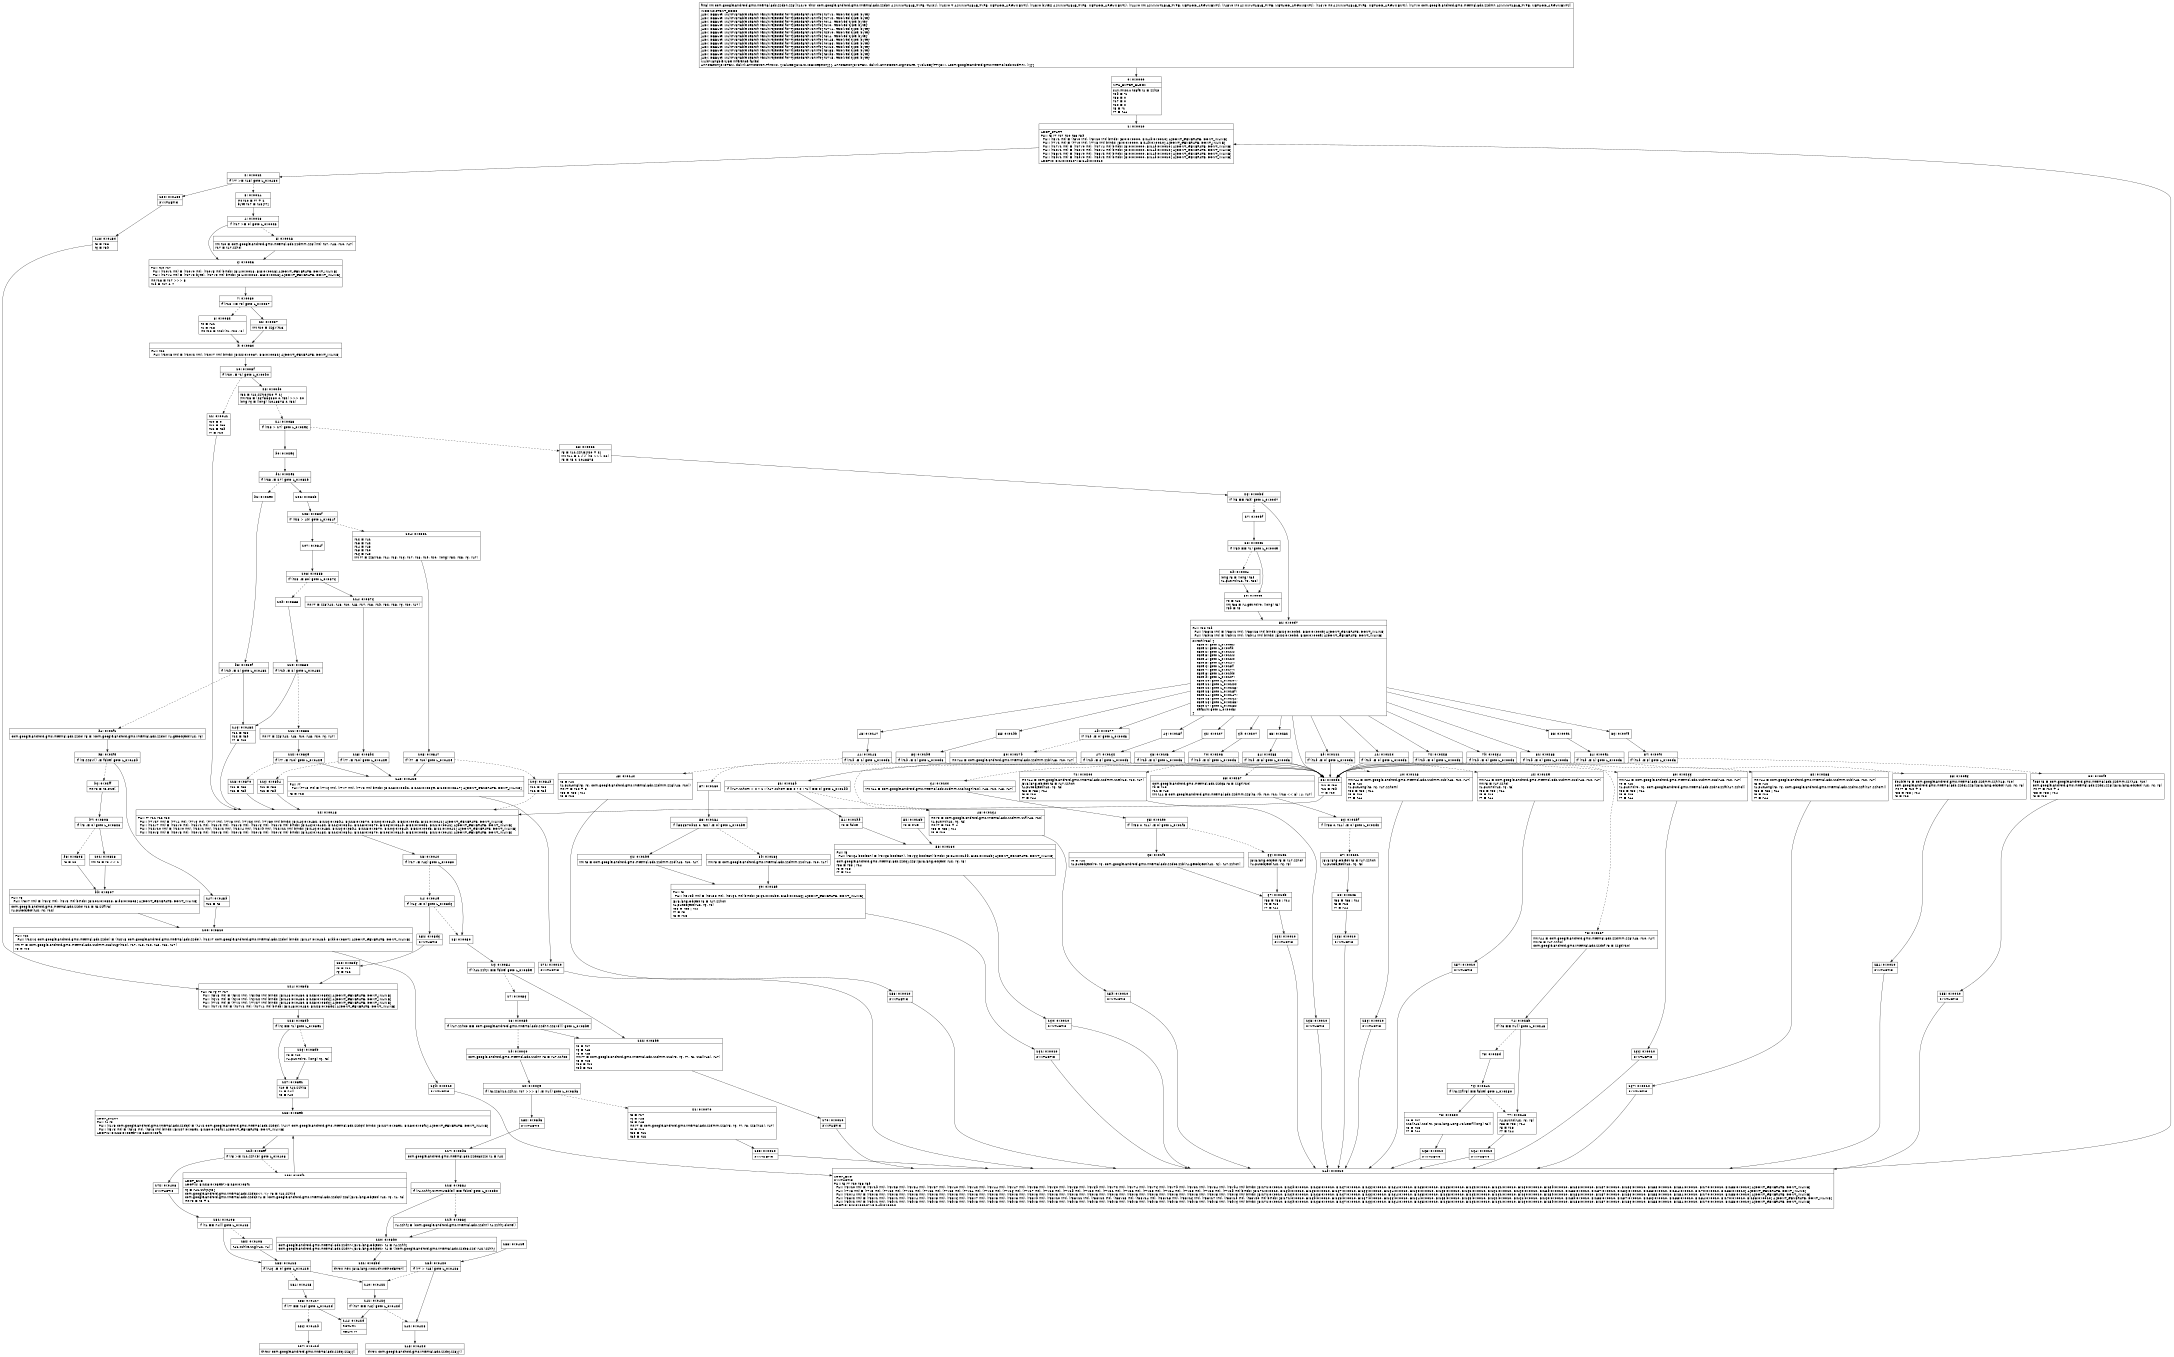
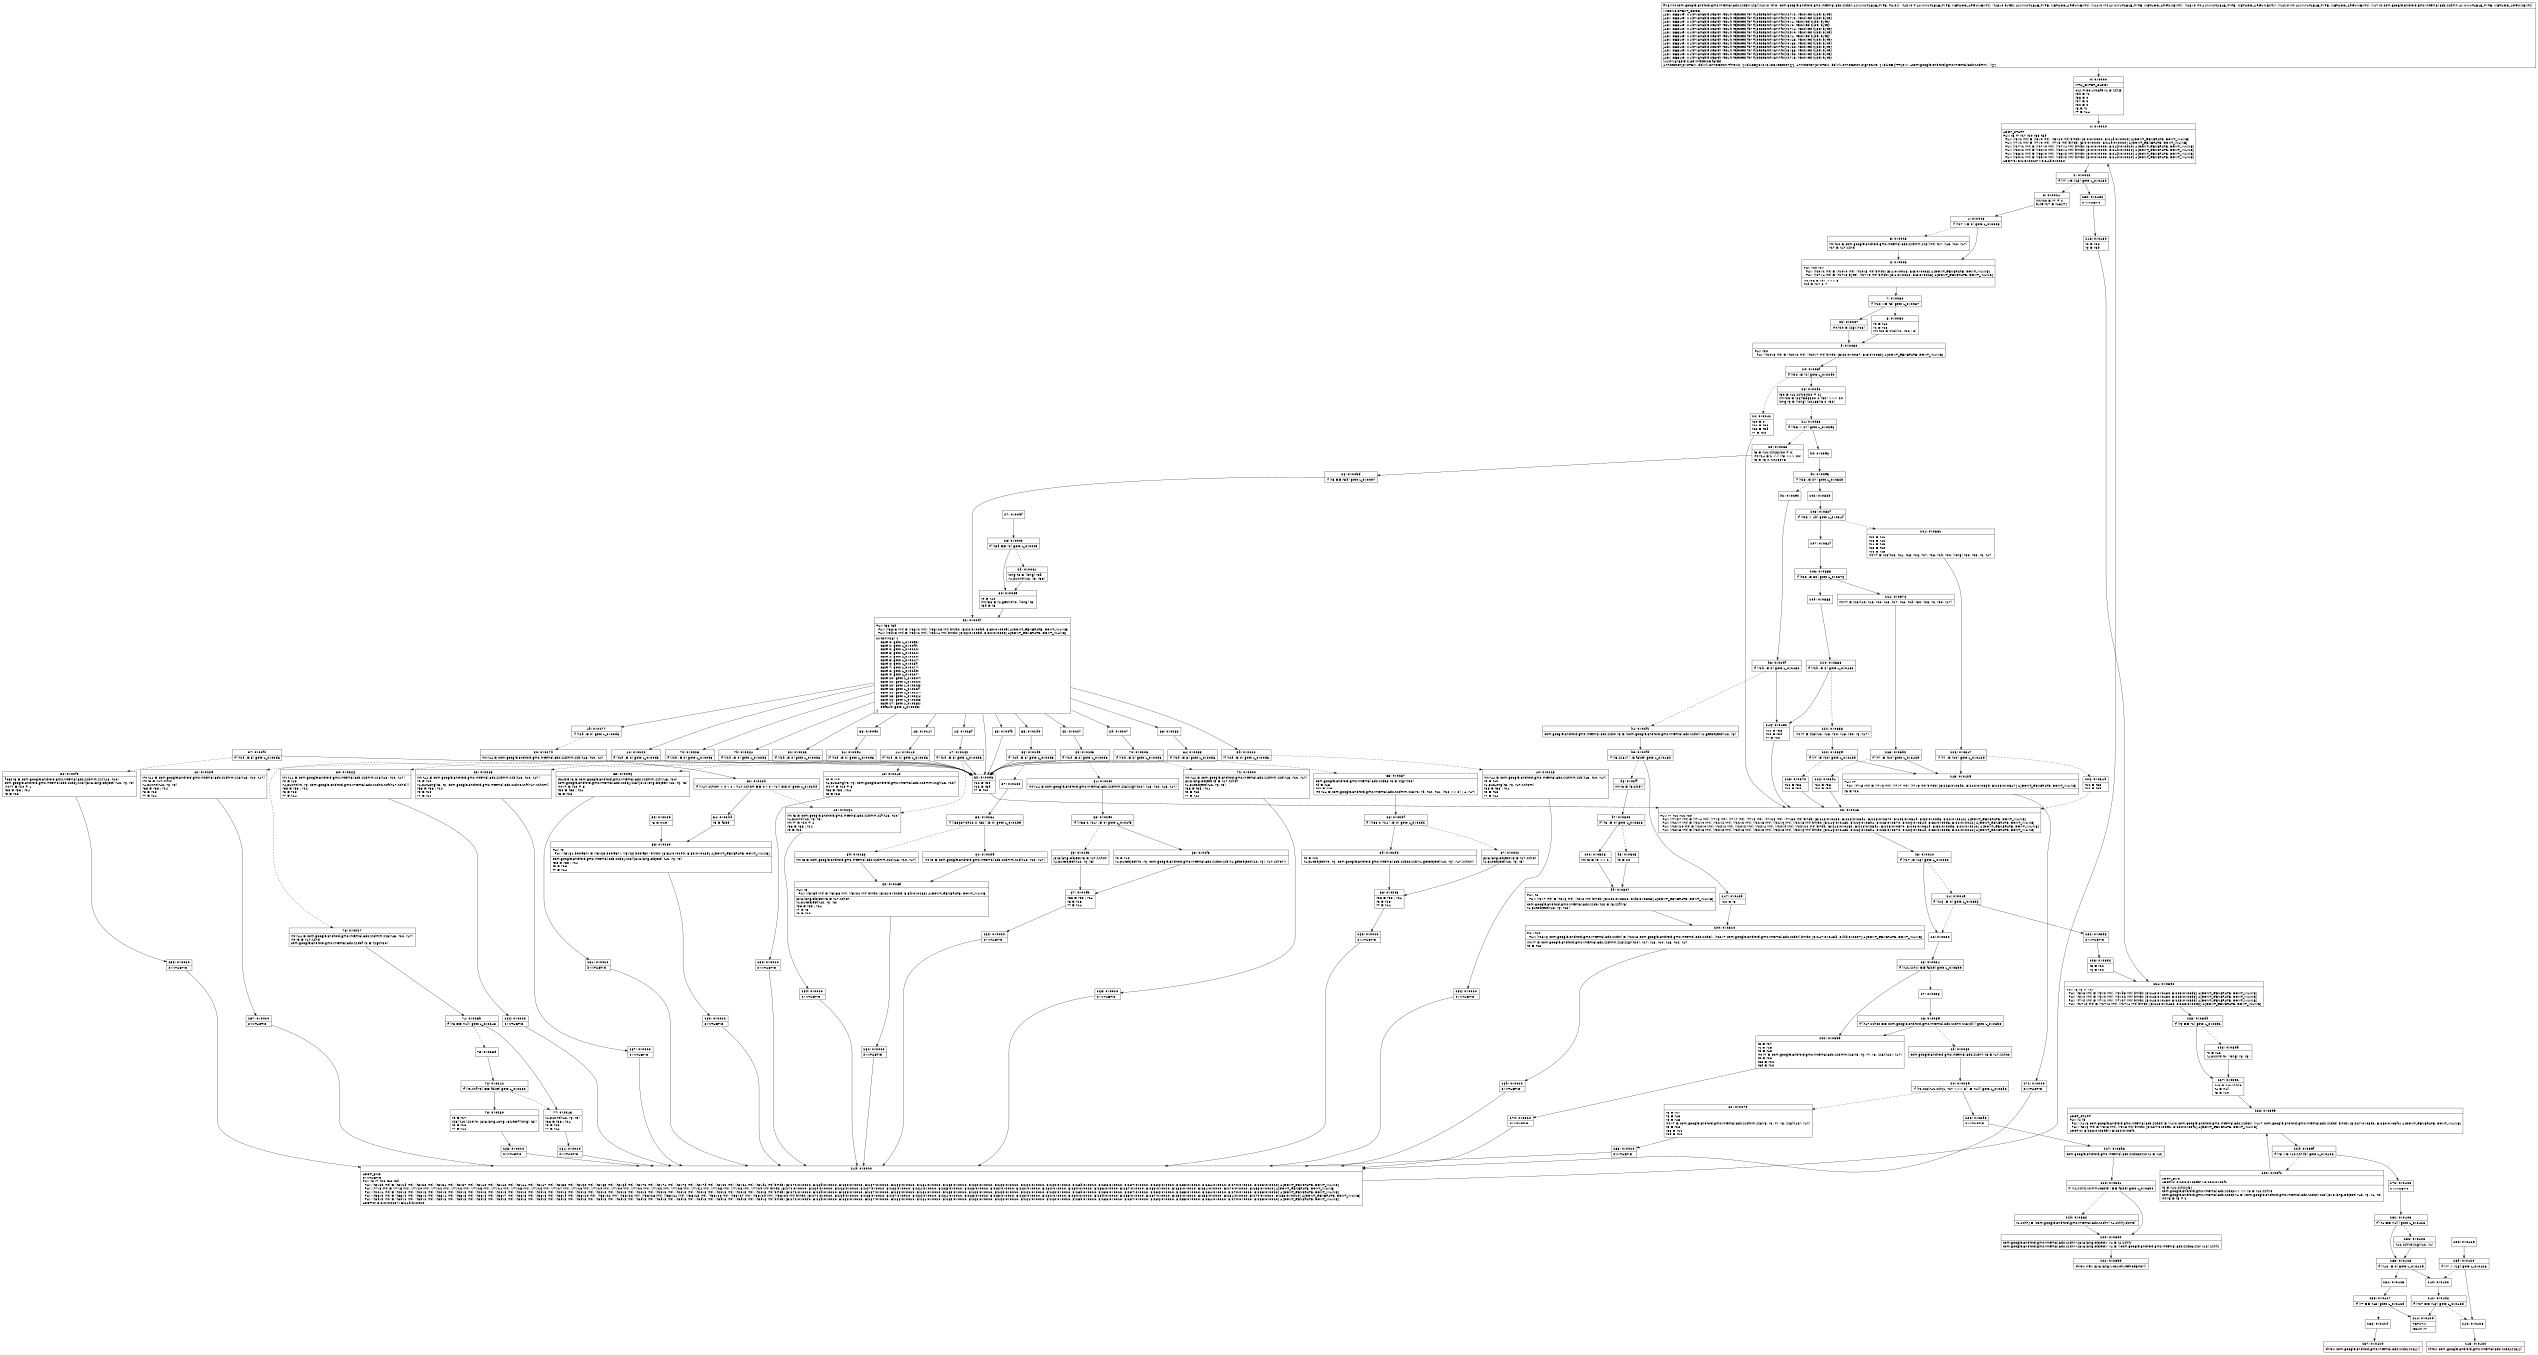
edge "26: 0x00bd" -> "27: 0x00bf": removed
edge "36: 0x00f9" -> "37: 0x00fc": now "36: 0x00f9" -> "32: 0x00da"
node "89: 0x02d2": added
